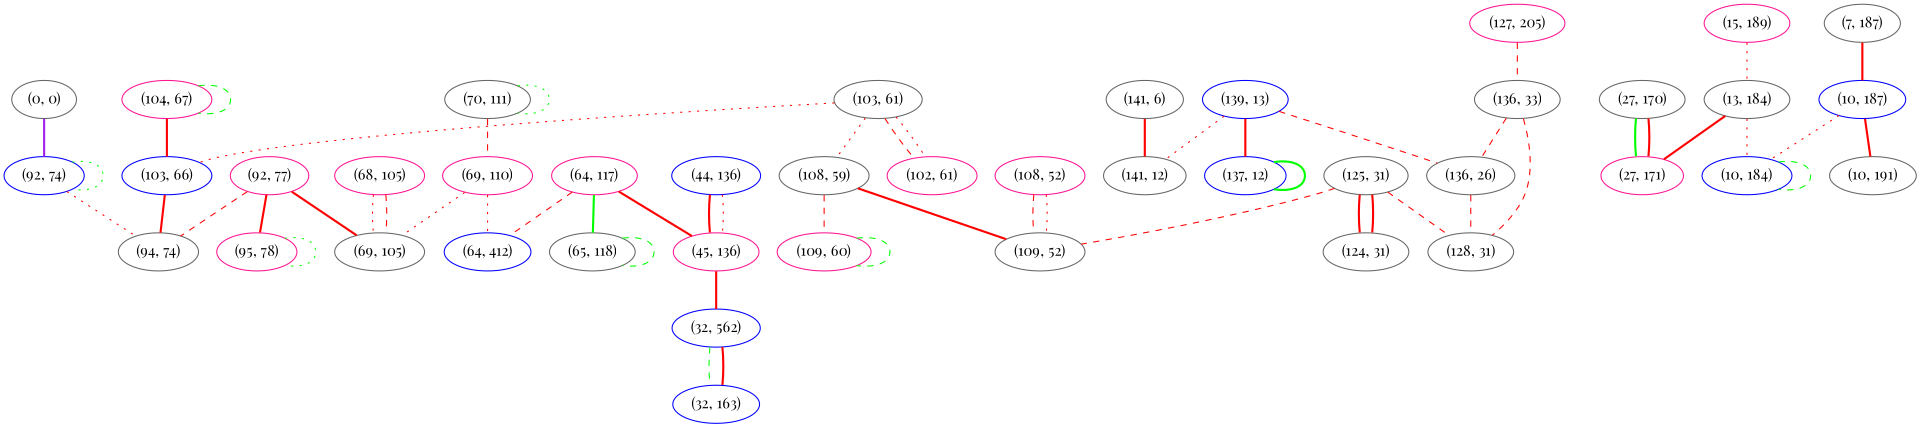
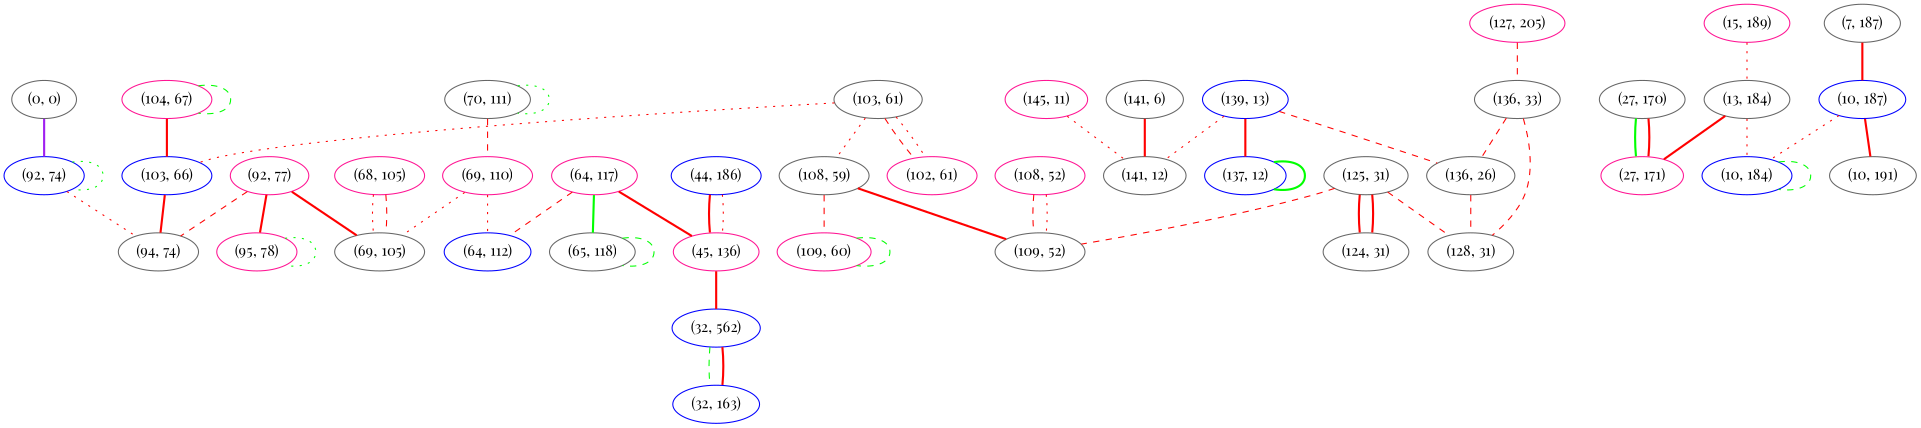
node "(145, 11)": added
node "(44, 136)": label "(44, 136)" -> "(44, 186)"
node "(64, 412)": label "(64, 412)" -> "(64, 112)"
